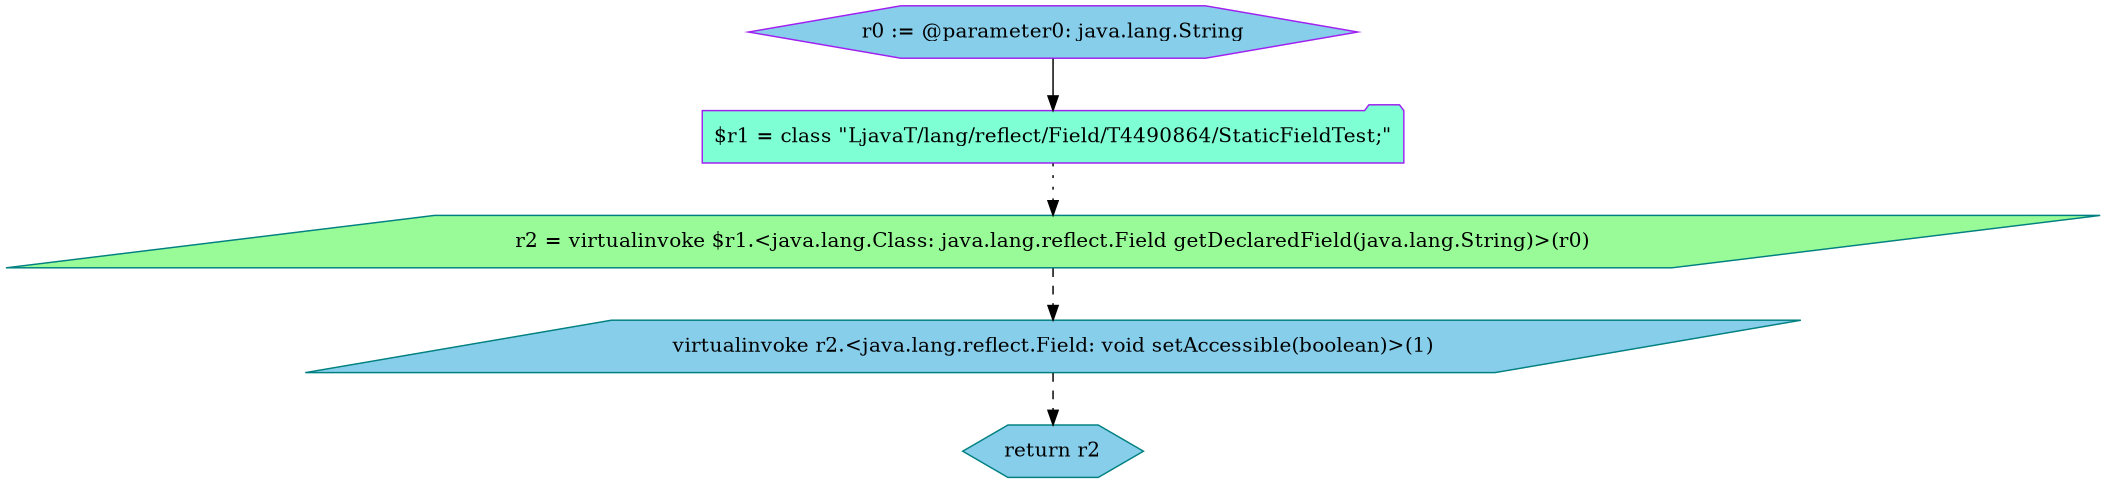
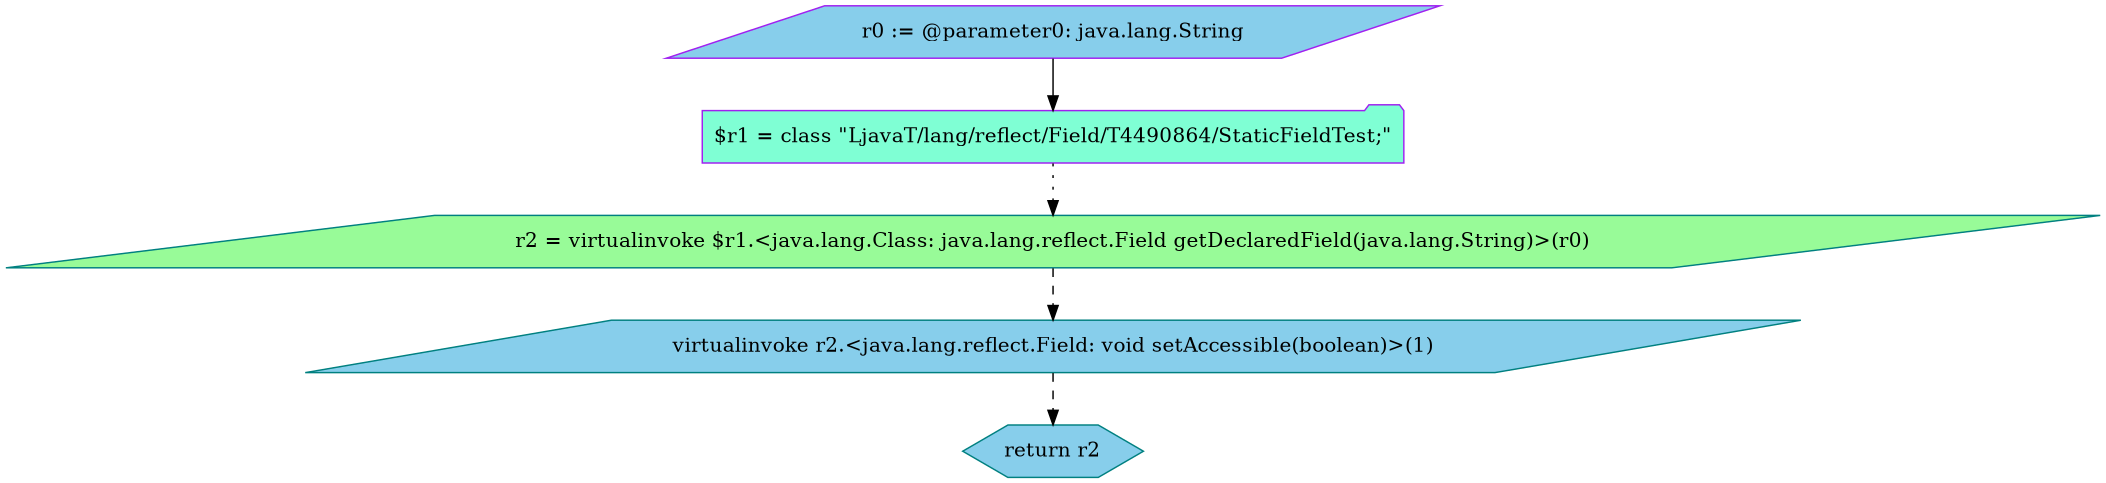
node "r0 := @parameter0: java.lang.String": shape hexagon -> parallelogram
